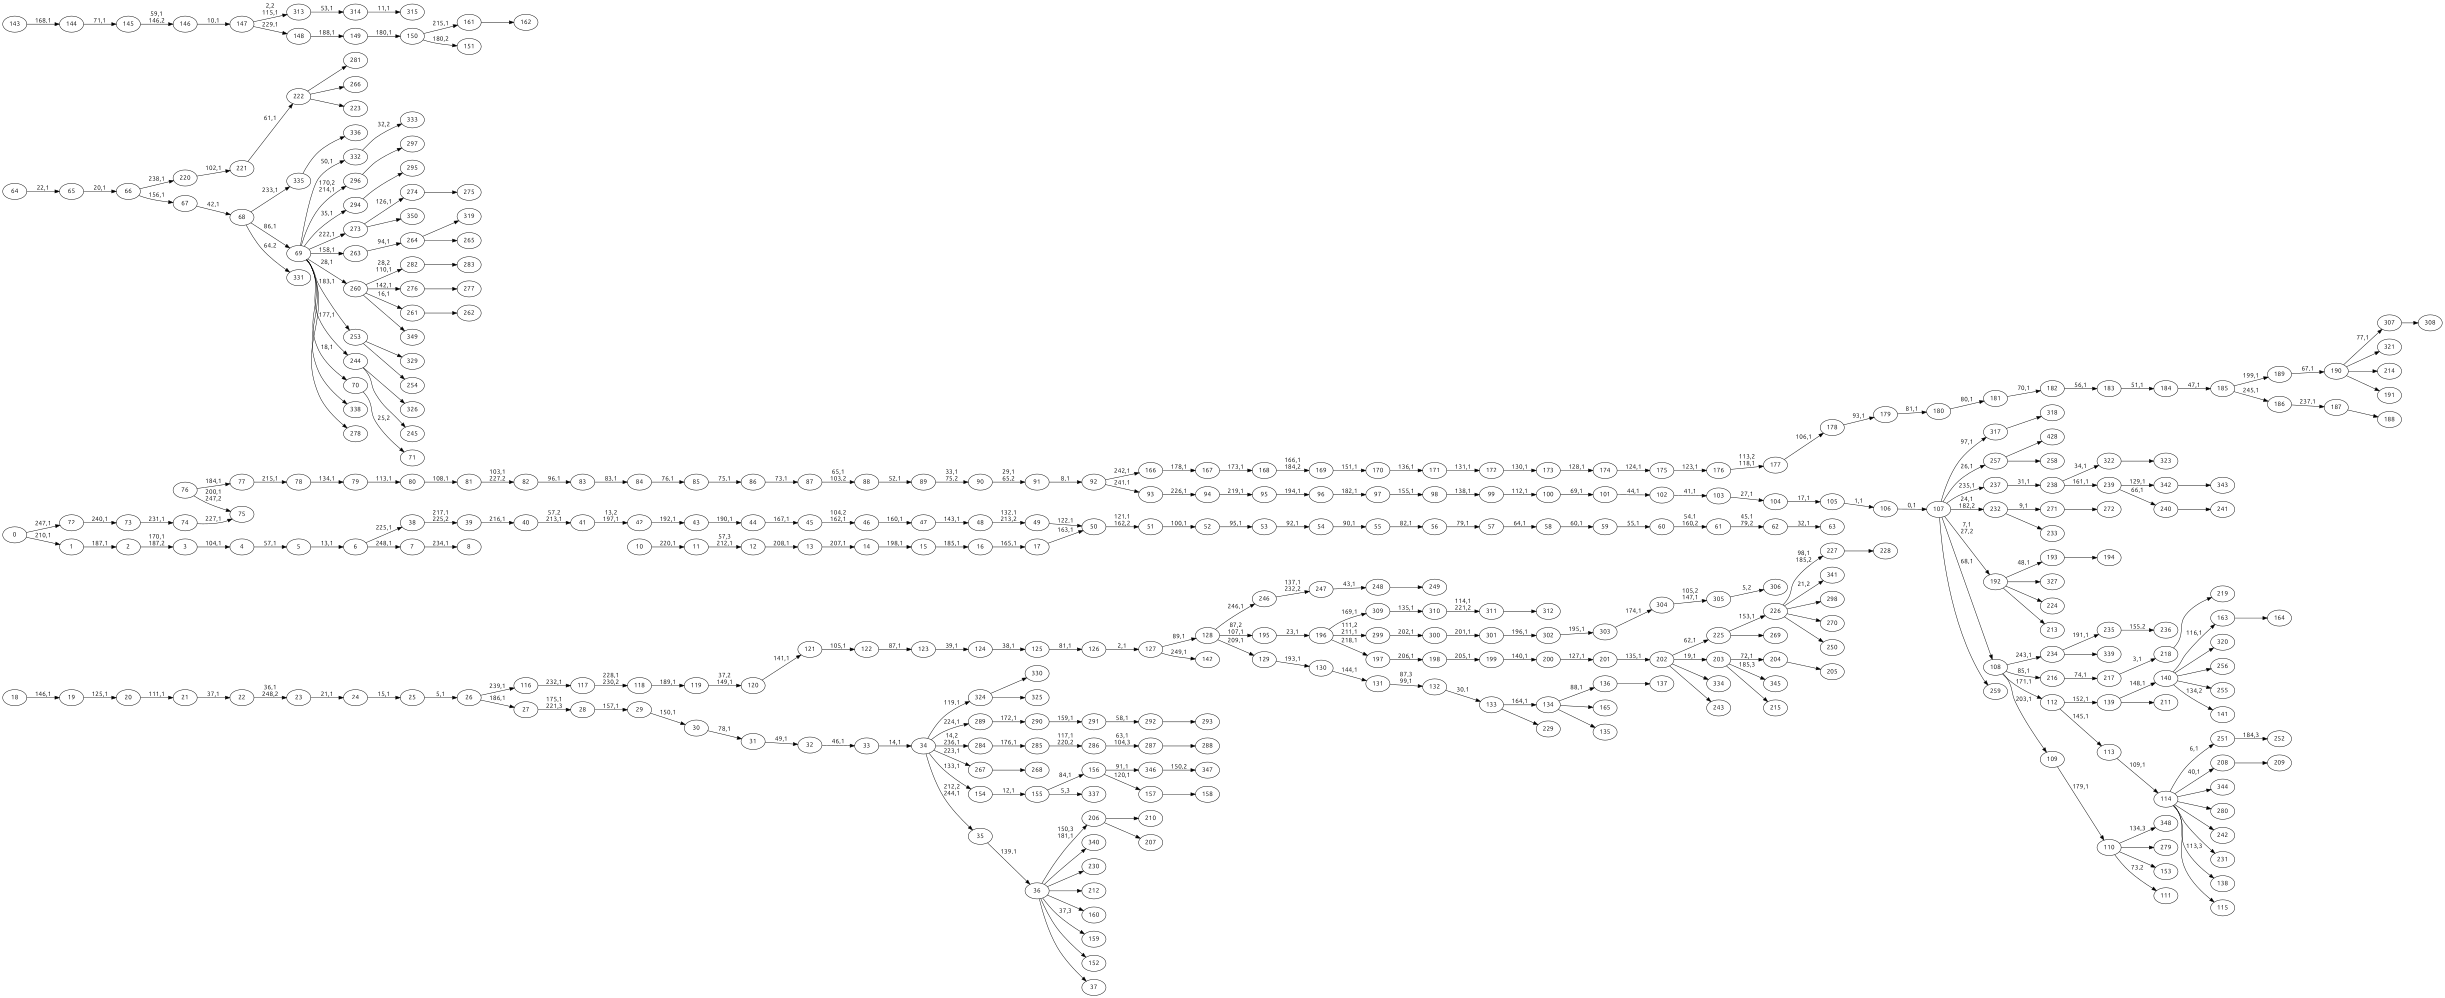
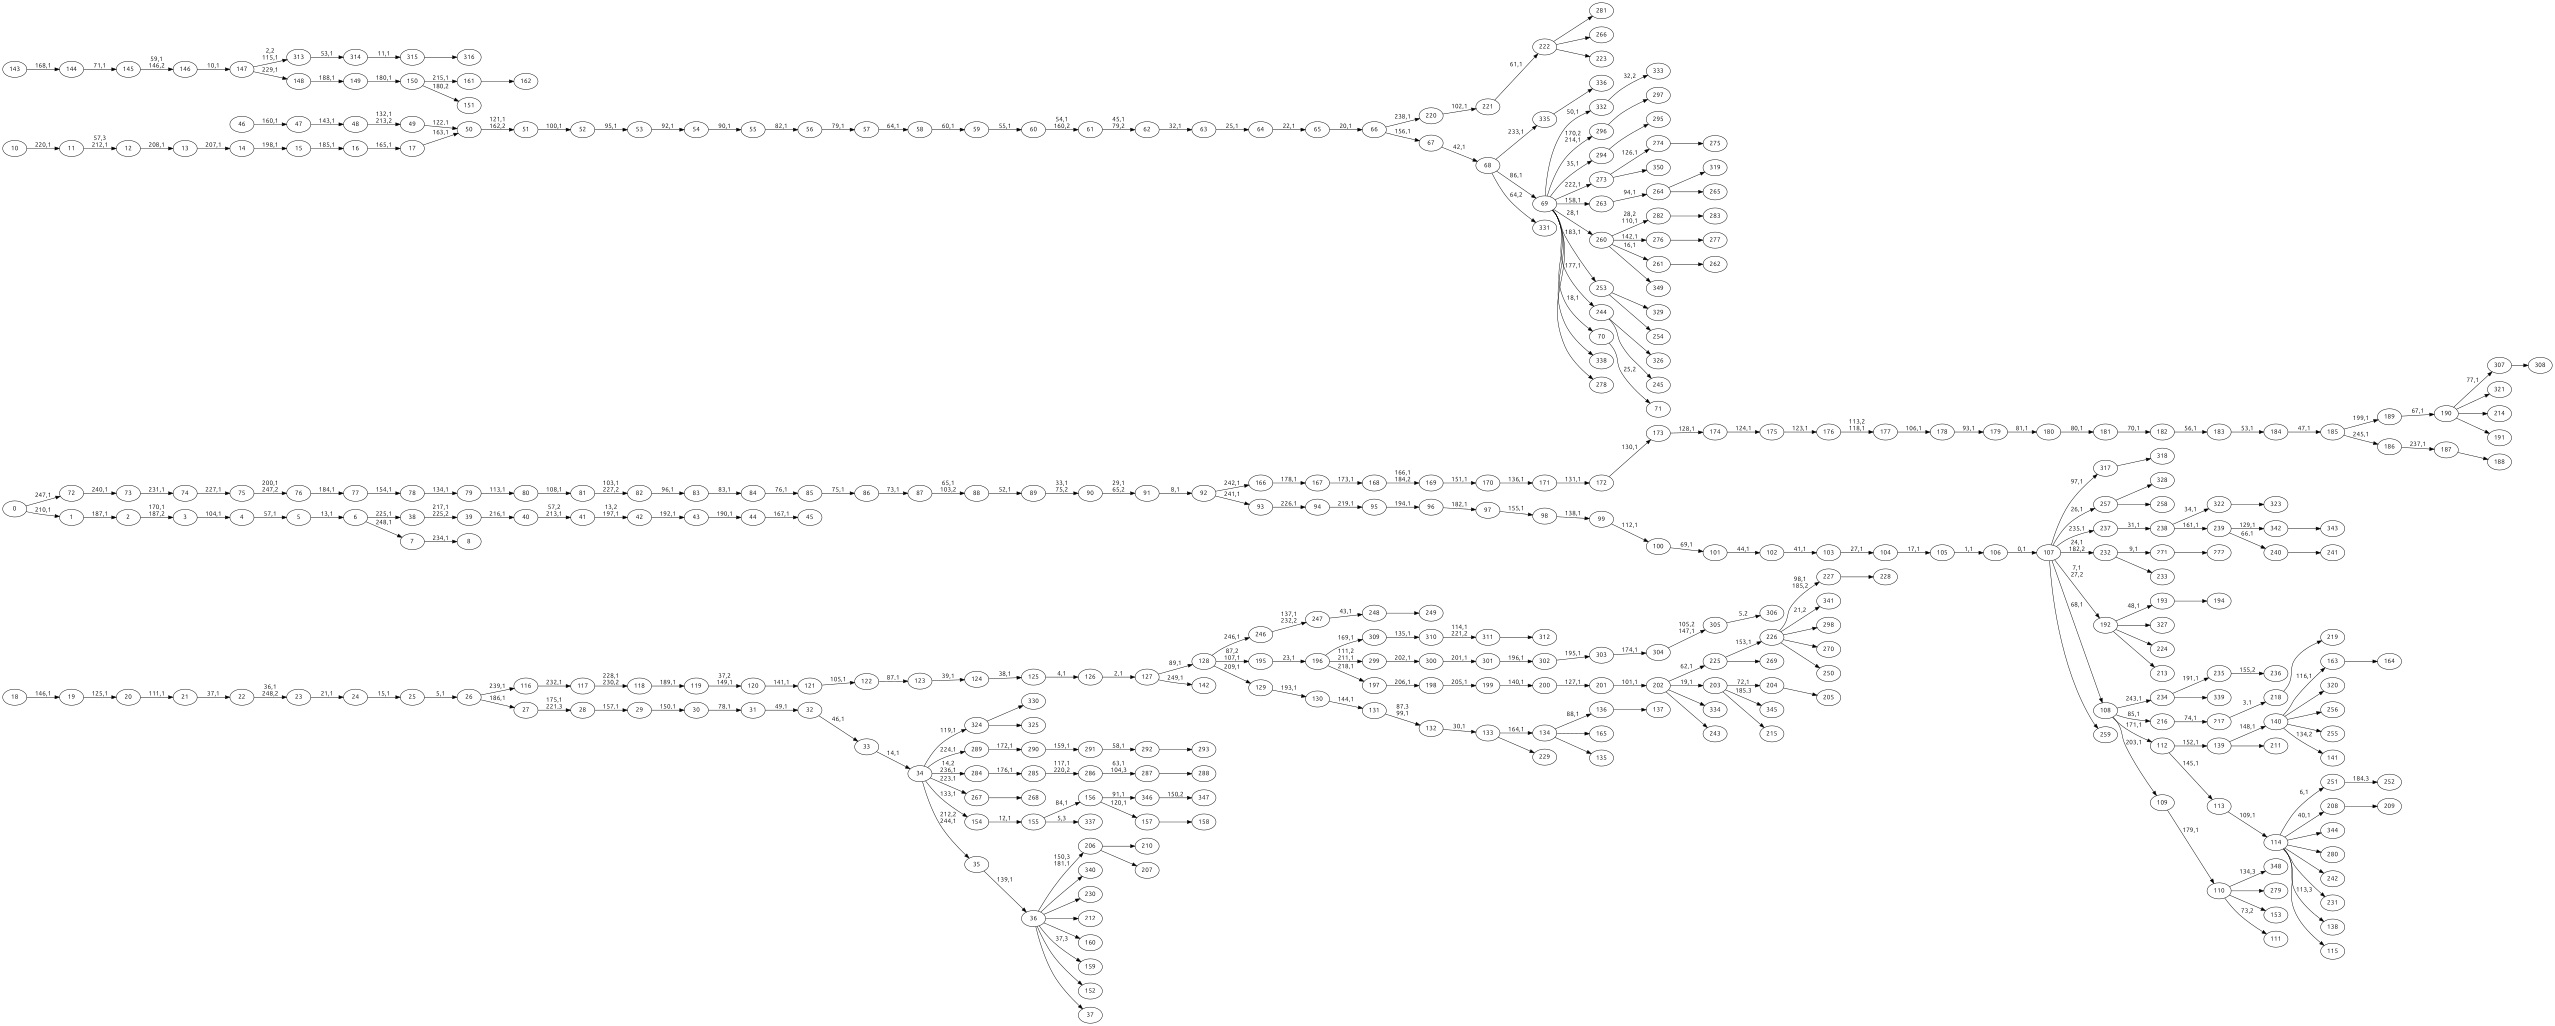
node "316": added
edge "63" -> "64": added, label "25,1"
edge "183" -> "184": label "51,1" -> "53,1"
node "428": label "428" -> "328"
edge "77" -> "78": label "215,1" -> "154,1"
edge "76" -> "75": reversed
edge "45" -> "46": removed, label "104,2 162,1"
edge "125" -> "126": label "81,1" -> "4,1"
edge "201" -> "202": label "135,1" -> "101,1"
